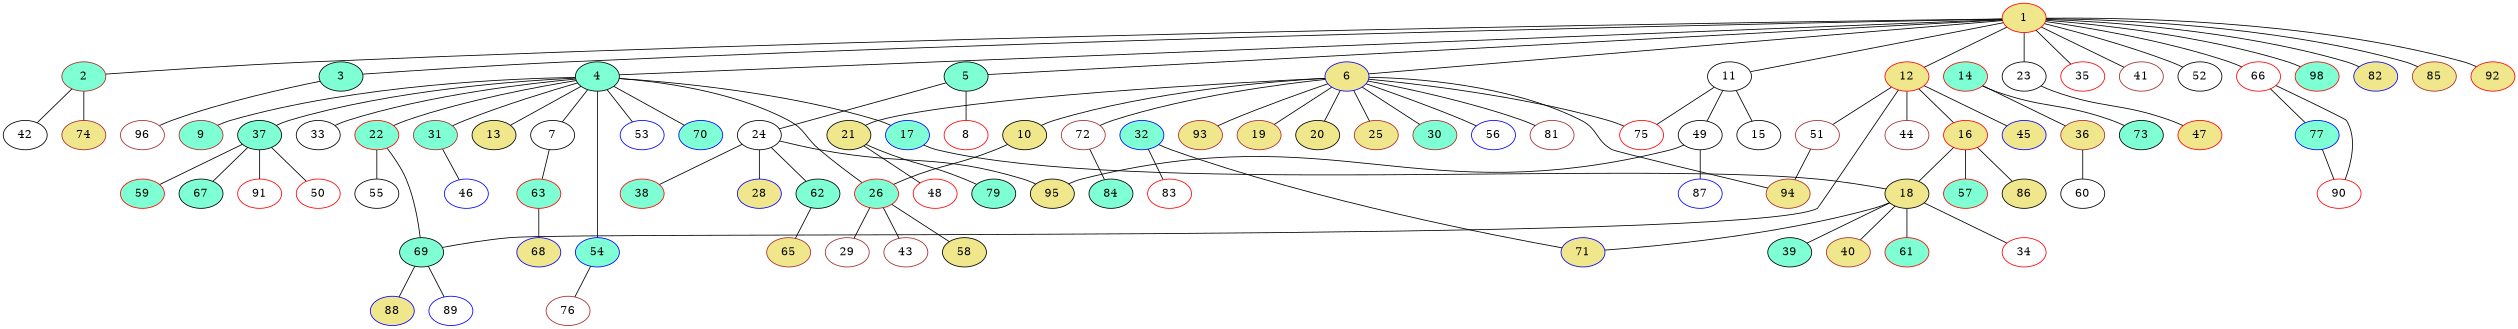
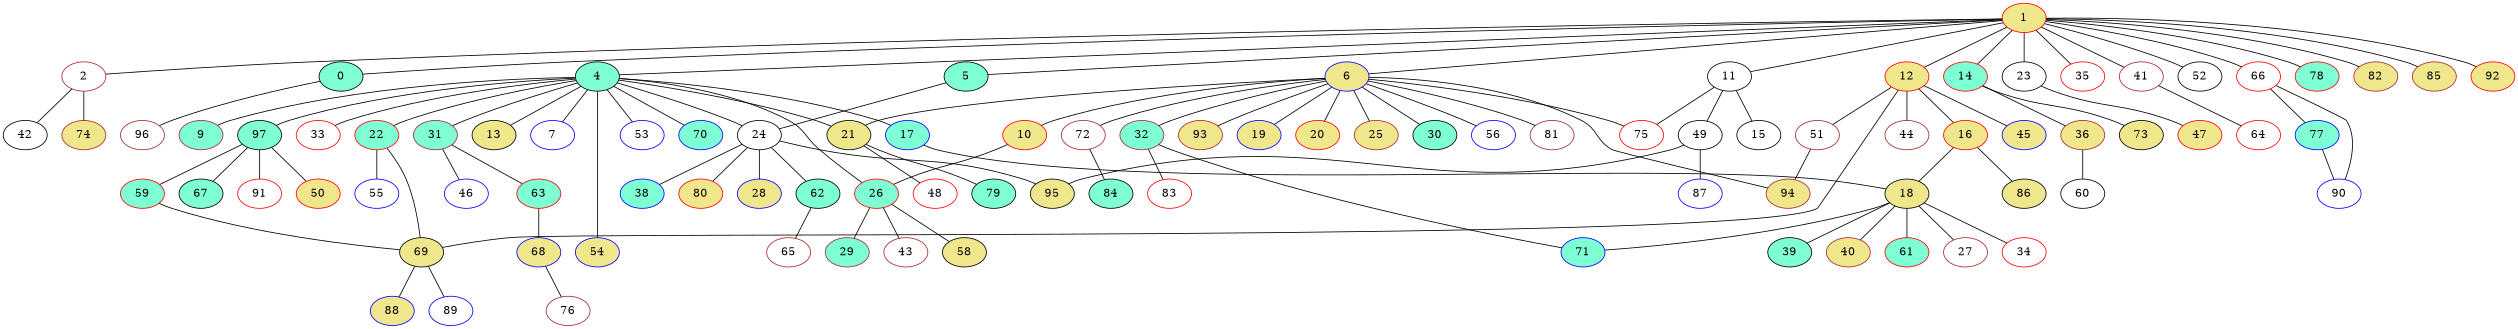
edge "1" -- "14": added
node "2": fillcolor aquamarine -> white
node "3": label "3" -> "0"
node "98": label "98" -> "78"
node "82": color blue -> brown
edge "6" -- "32": added
edge "4" -- "24": added
edge "4" -- "21": added
node "37": label "37" -> "97"
node "33": color black -> red
node "7": color black -> blue
node "8": removed
node "10": color black -> red
node "32": color blue -> brown
node "19": color brown -> blue
node "20": color black -> red
node "30": color brown -> black
node "73": fillcolor aquamarine -> khaki
node "64": added
edge "7" -- "63": now "31" -- "63"
node "50": fillcolor white -> khaki
node "55": color black -> blue
node "38": color red -> blue
node "80": added
node "57": removed
node "90": color red -> blue
edge "59" -- "69": added
node "69": fillcolor aquamarine -> khaki
node "54": fillcolor aquamarine -> khaki
node "65": fillcolor khaki -> white
node "29": fillcolor white -> aquamarine
node "71": fillcolor khaki -> aquamarine
node "27": added
edge "54" -- "76": now "68" -- "76"
